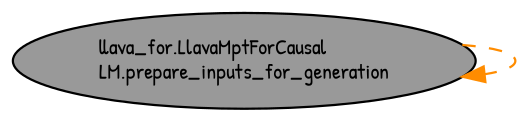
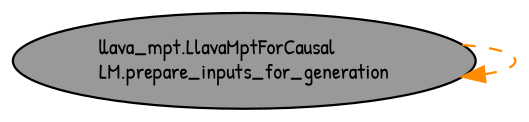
node "llava_for.LlavaMptForCausal LM.prepare_inputs_for_generation": label "llava_for.LlavaMptForCausal LM.prepare_inputs_for_generation" -> "llava_mpt.LlavaMptForCausal LM.prepare_inputs_for_generation"
